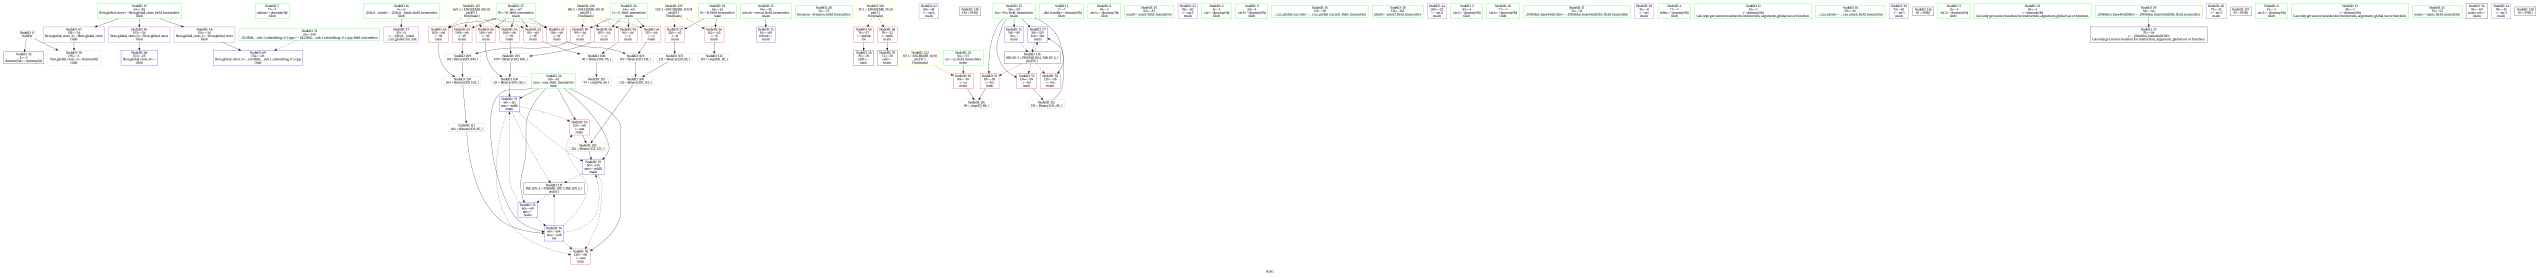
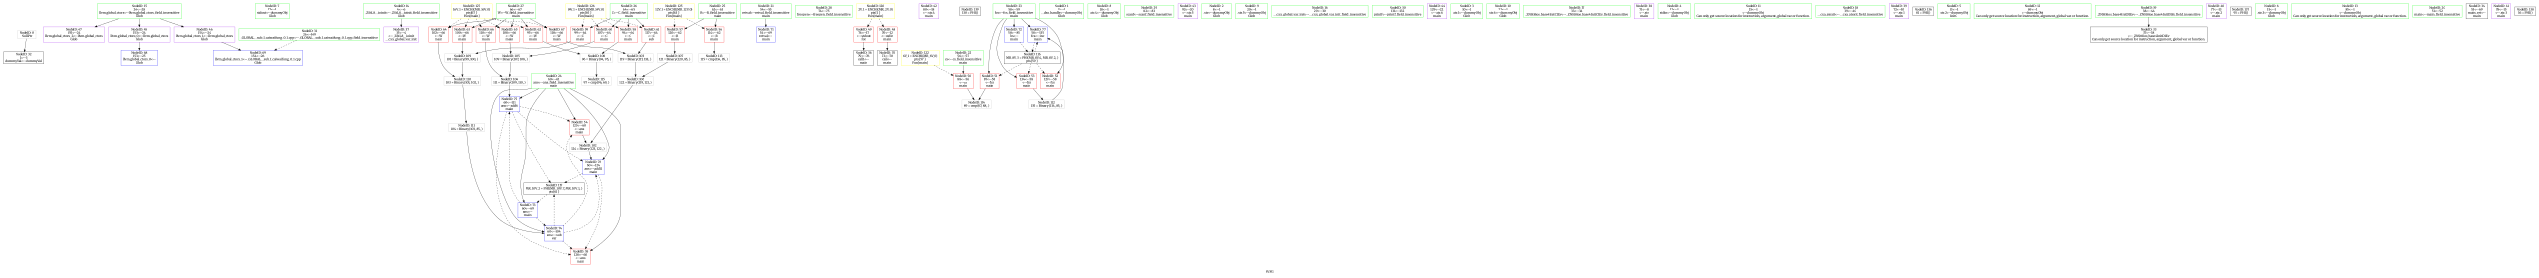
node "NodeID: 61": text "main" -> "sub"
node "NodeID: 70": removed
